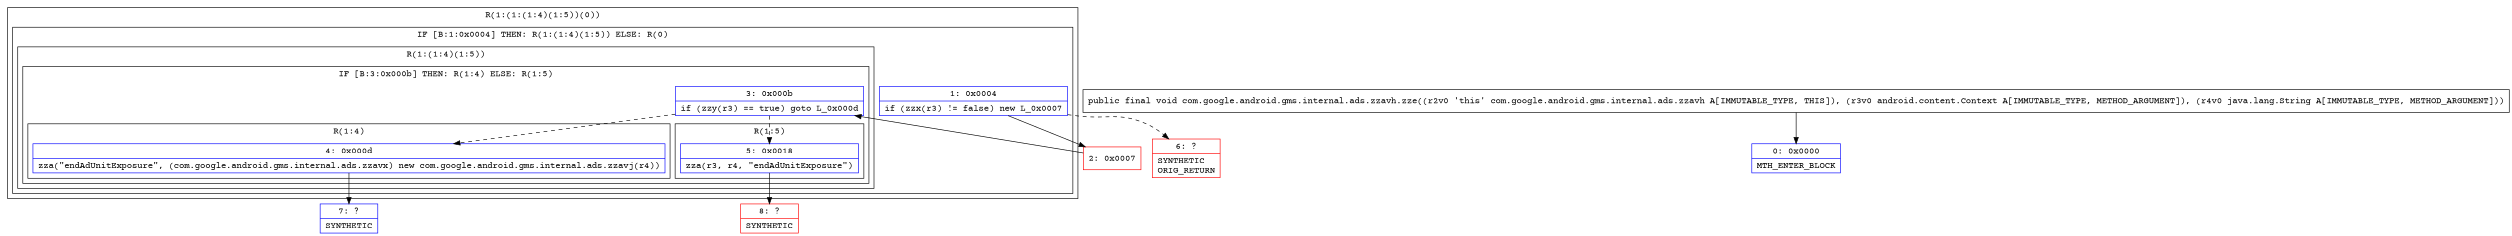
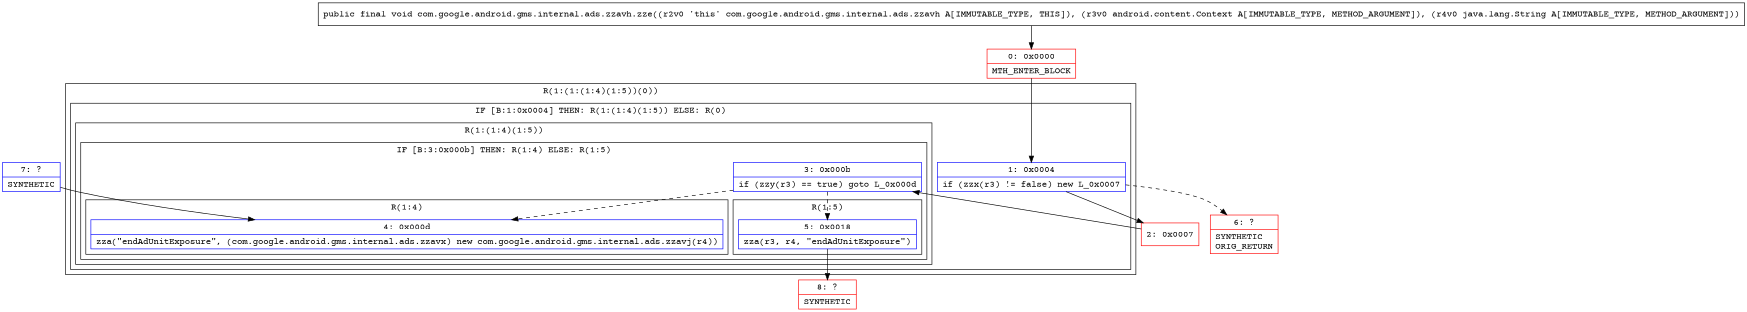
edge "0: 0x0000" -> "1: 0x0004": added
node "0: 0x0000": color blue -> red
edge "4: 0x000d" -> "7: ?": reversed
